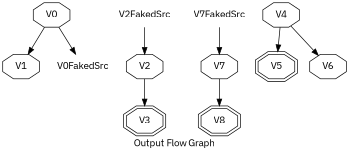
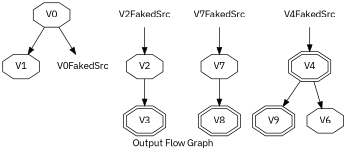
node "V4": shape octagon -> doubleoctagon
node "V4FakedSrc": added
node "V5": label "V5" -> "V9"
